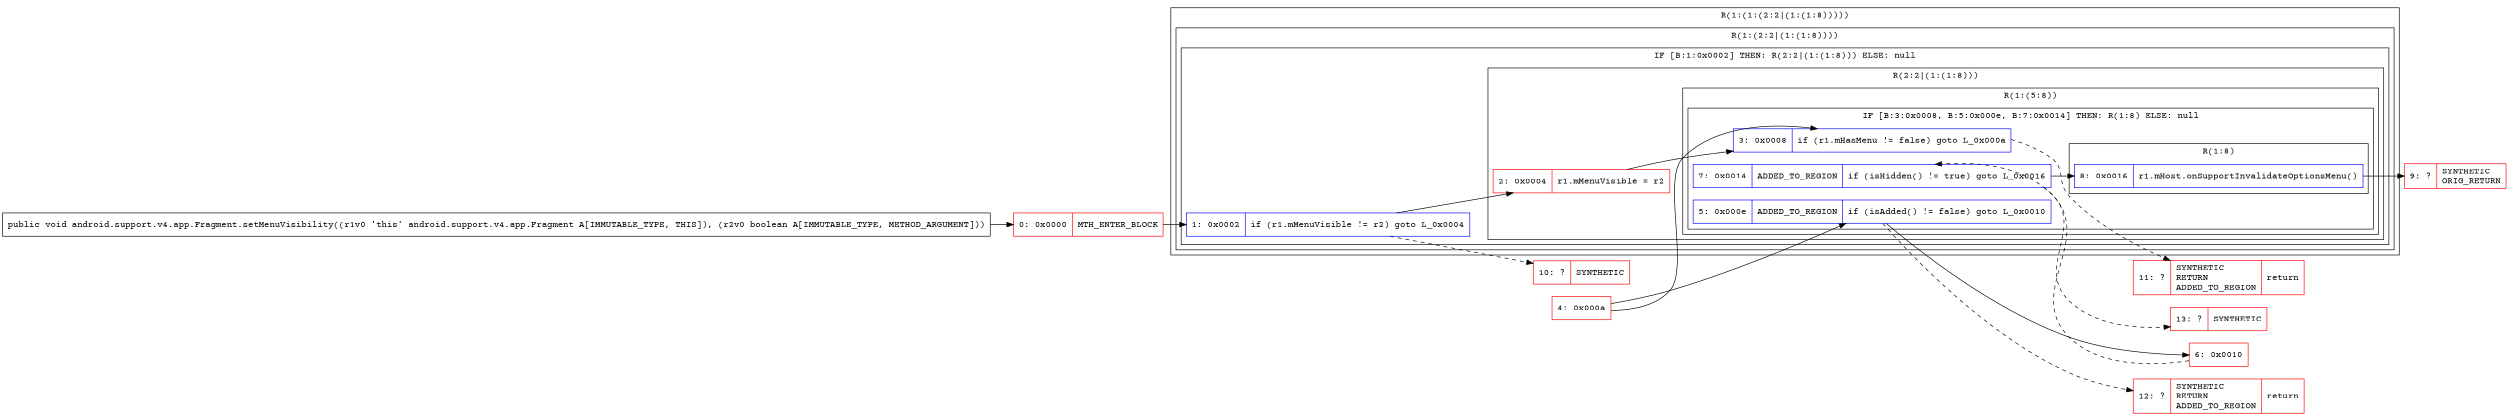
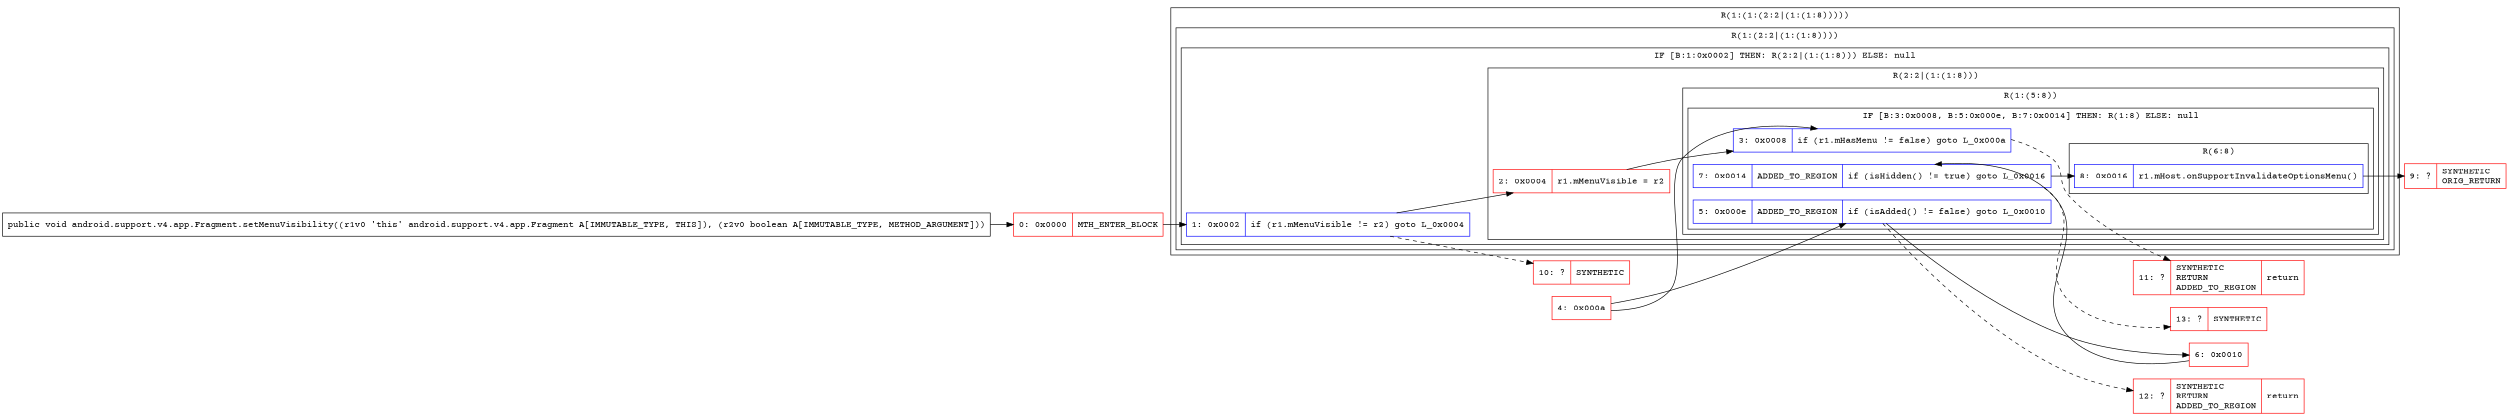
cluster "R(1:8)": label "R(1:8)" -> "R(6:8)"
edge "6: 0x0010" -> "7: 0x0014": style dashed -> solid
